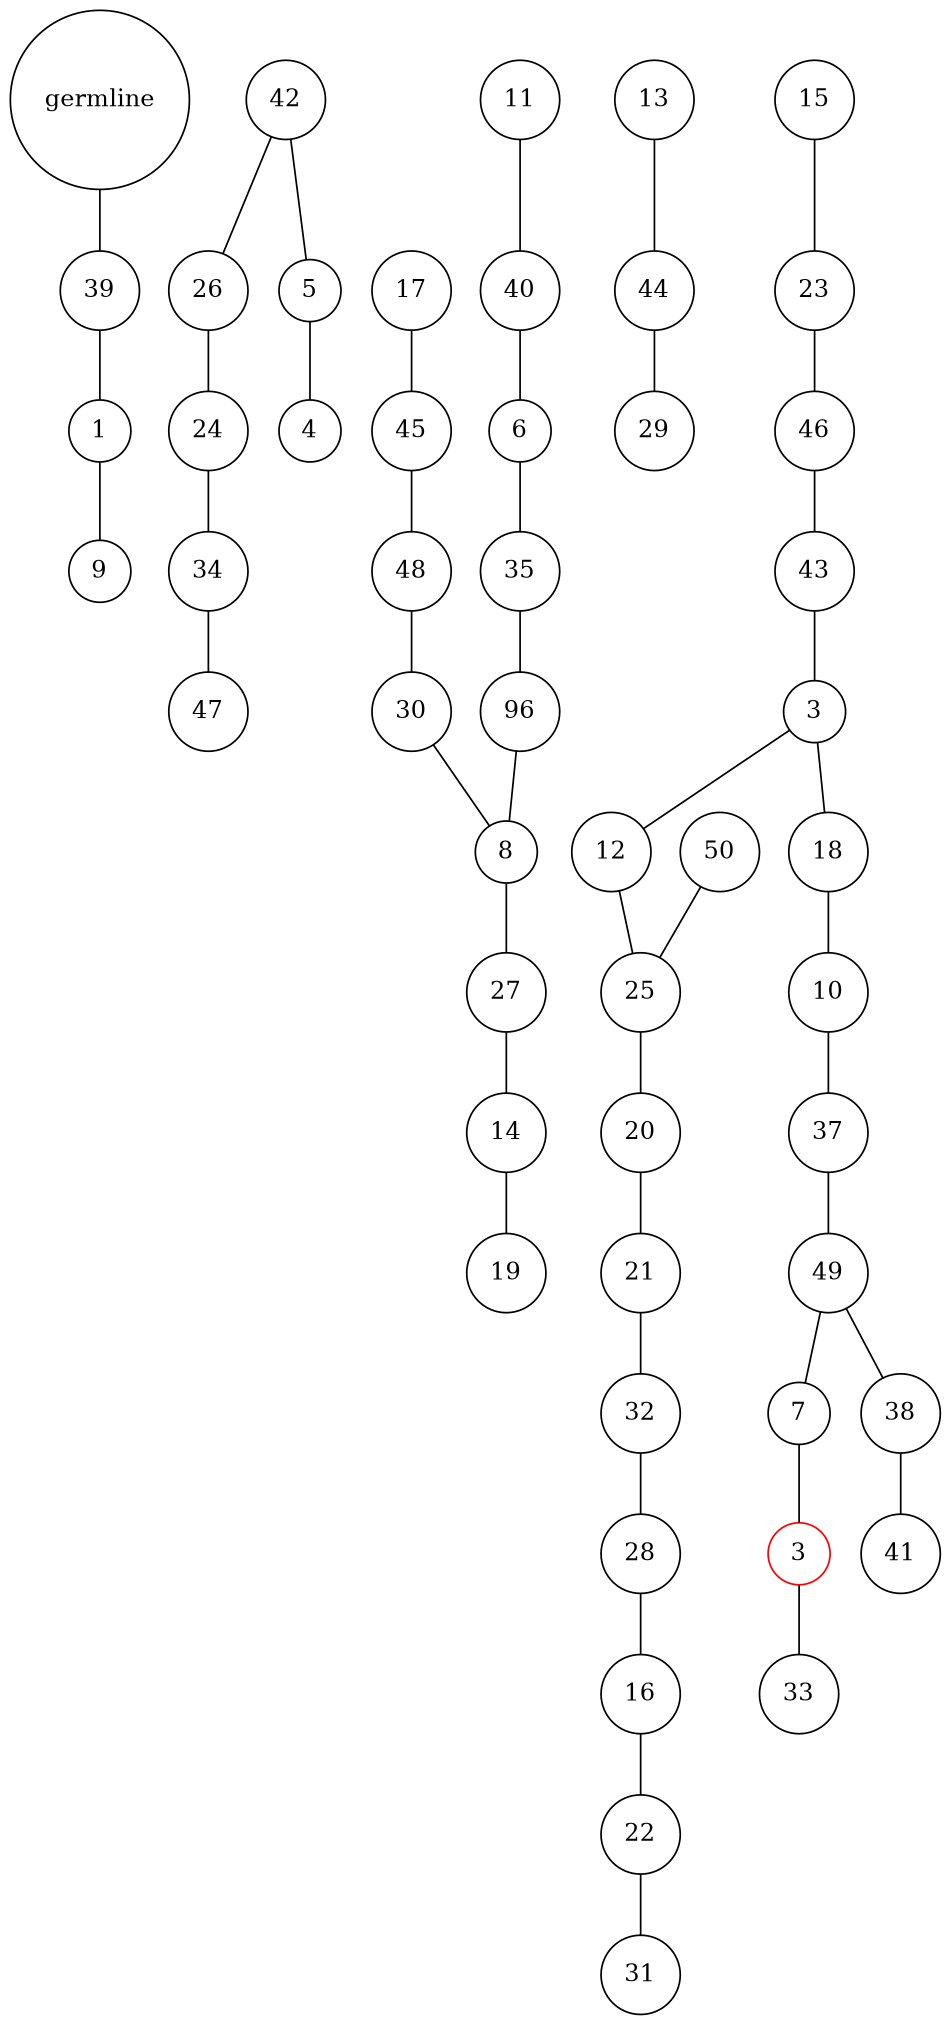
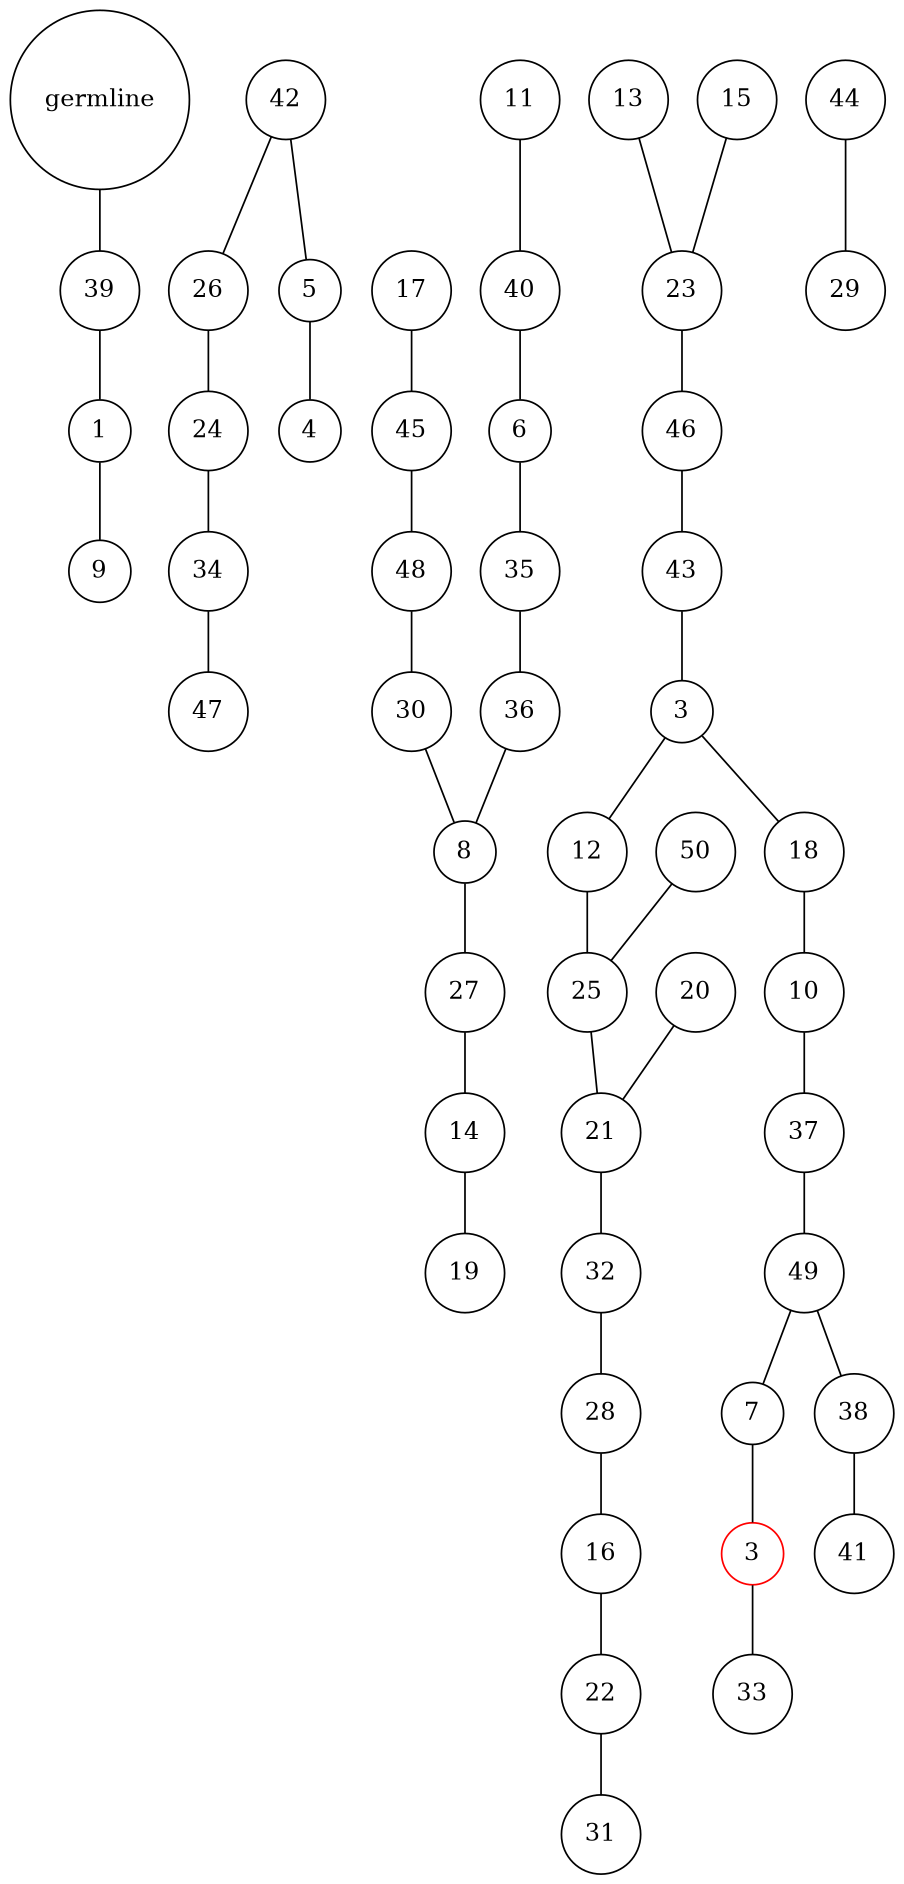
edge "13" -- "44": now "13" -- "23"
node "96": label "96" -> "36"
edge "25" -- "20": now "25" -- "21"
